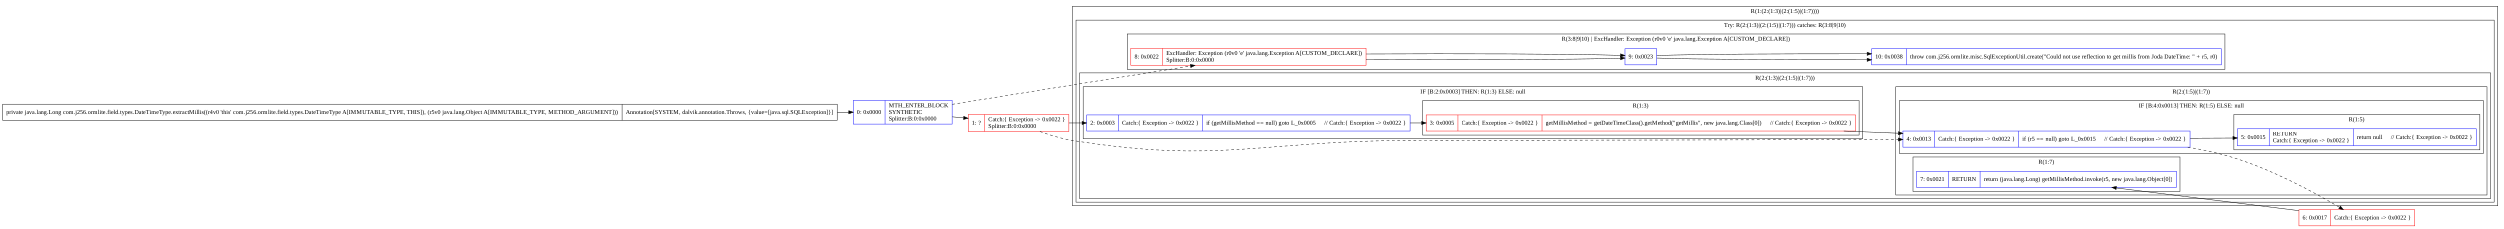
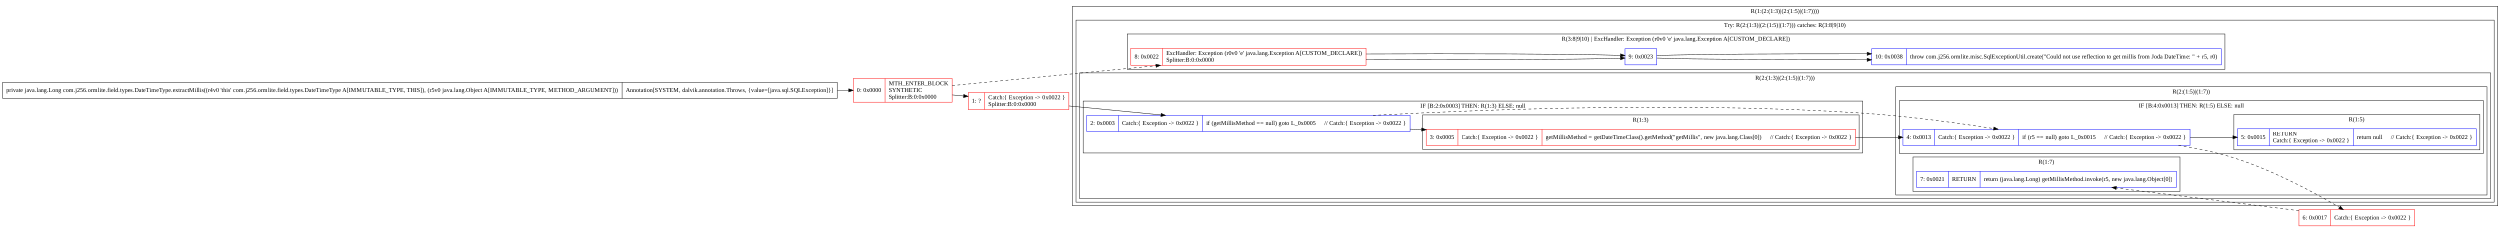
node "0: 0x0000": color blue -> red
edge "1: ?" -> "4: 0x0013": now "2: 0x0003" -> "4: 0x0013"
edge "6: 0x0017" -> "7: 0x0021": style solid -> dashed
